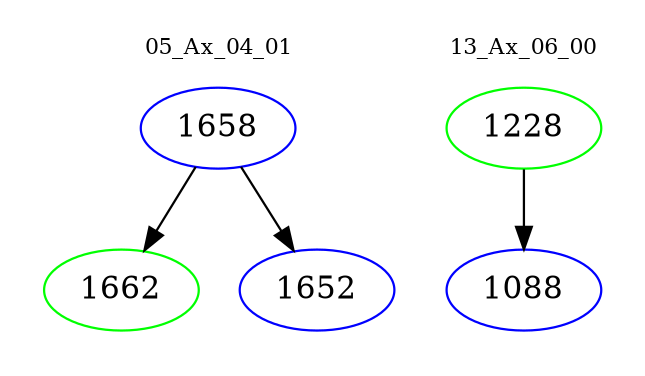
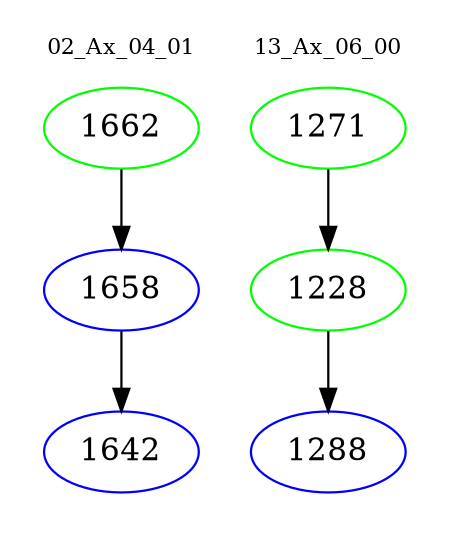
cluster "05_Ax_04_01": label "05_Ax_04_01" -> "02_Ax_04_01"
node "1271": added
edge "1658" -> "1662": reversed
node "1652": label "1652" -> "1642"
node "1088": label "1088" -> "1288"
